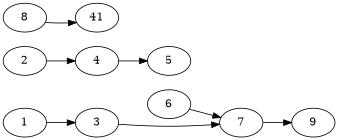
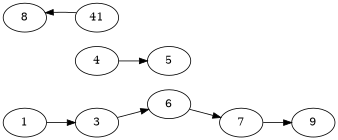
edge "8" -> "41": reversed
node "2": removed
edge "3" -> "7": now "3" -> "6"
